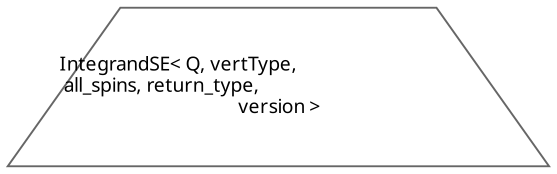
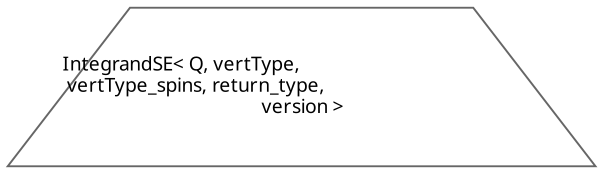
node "IntegrandSE< Q, vertType, all_spins, return_type, version >": label "IntegrandSE< Q, vertType, all_spins, return_type, version >" -> "IntegrandSE< Q, vertType, vertType_spins, return_type, version >"
